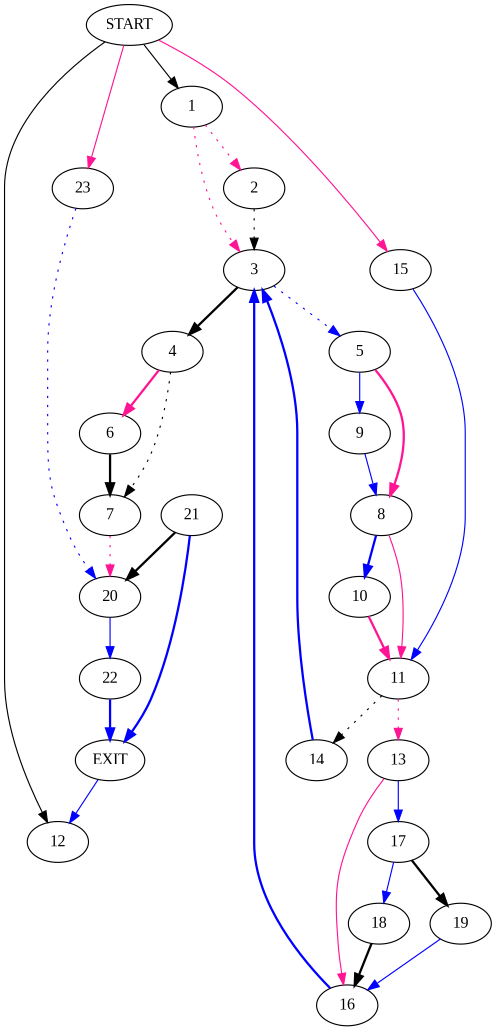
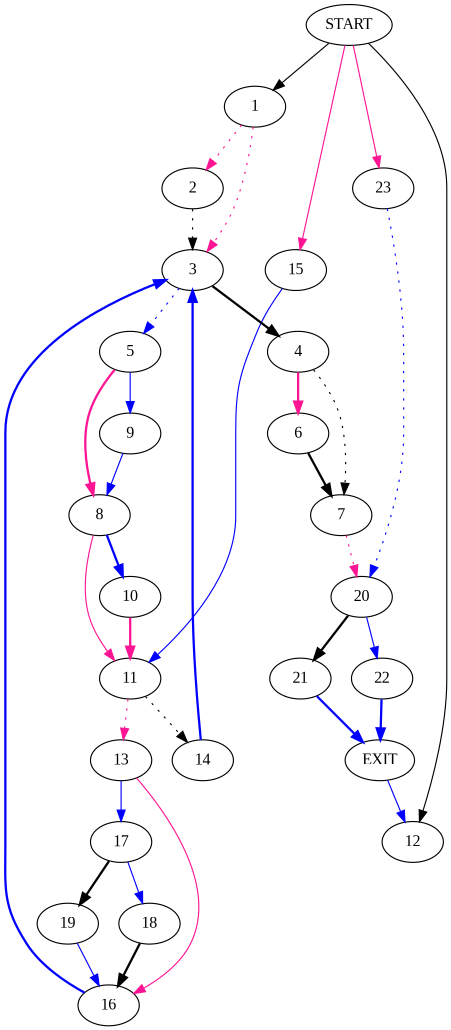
edge "21" -> "20": reversed
